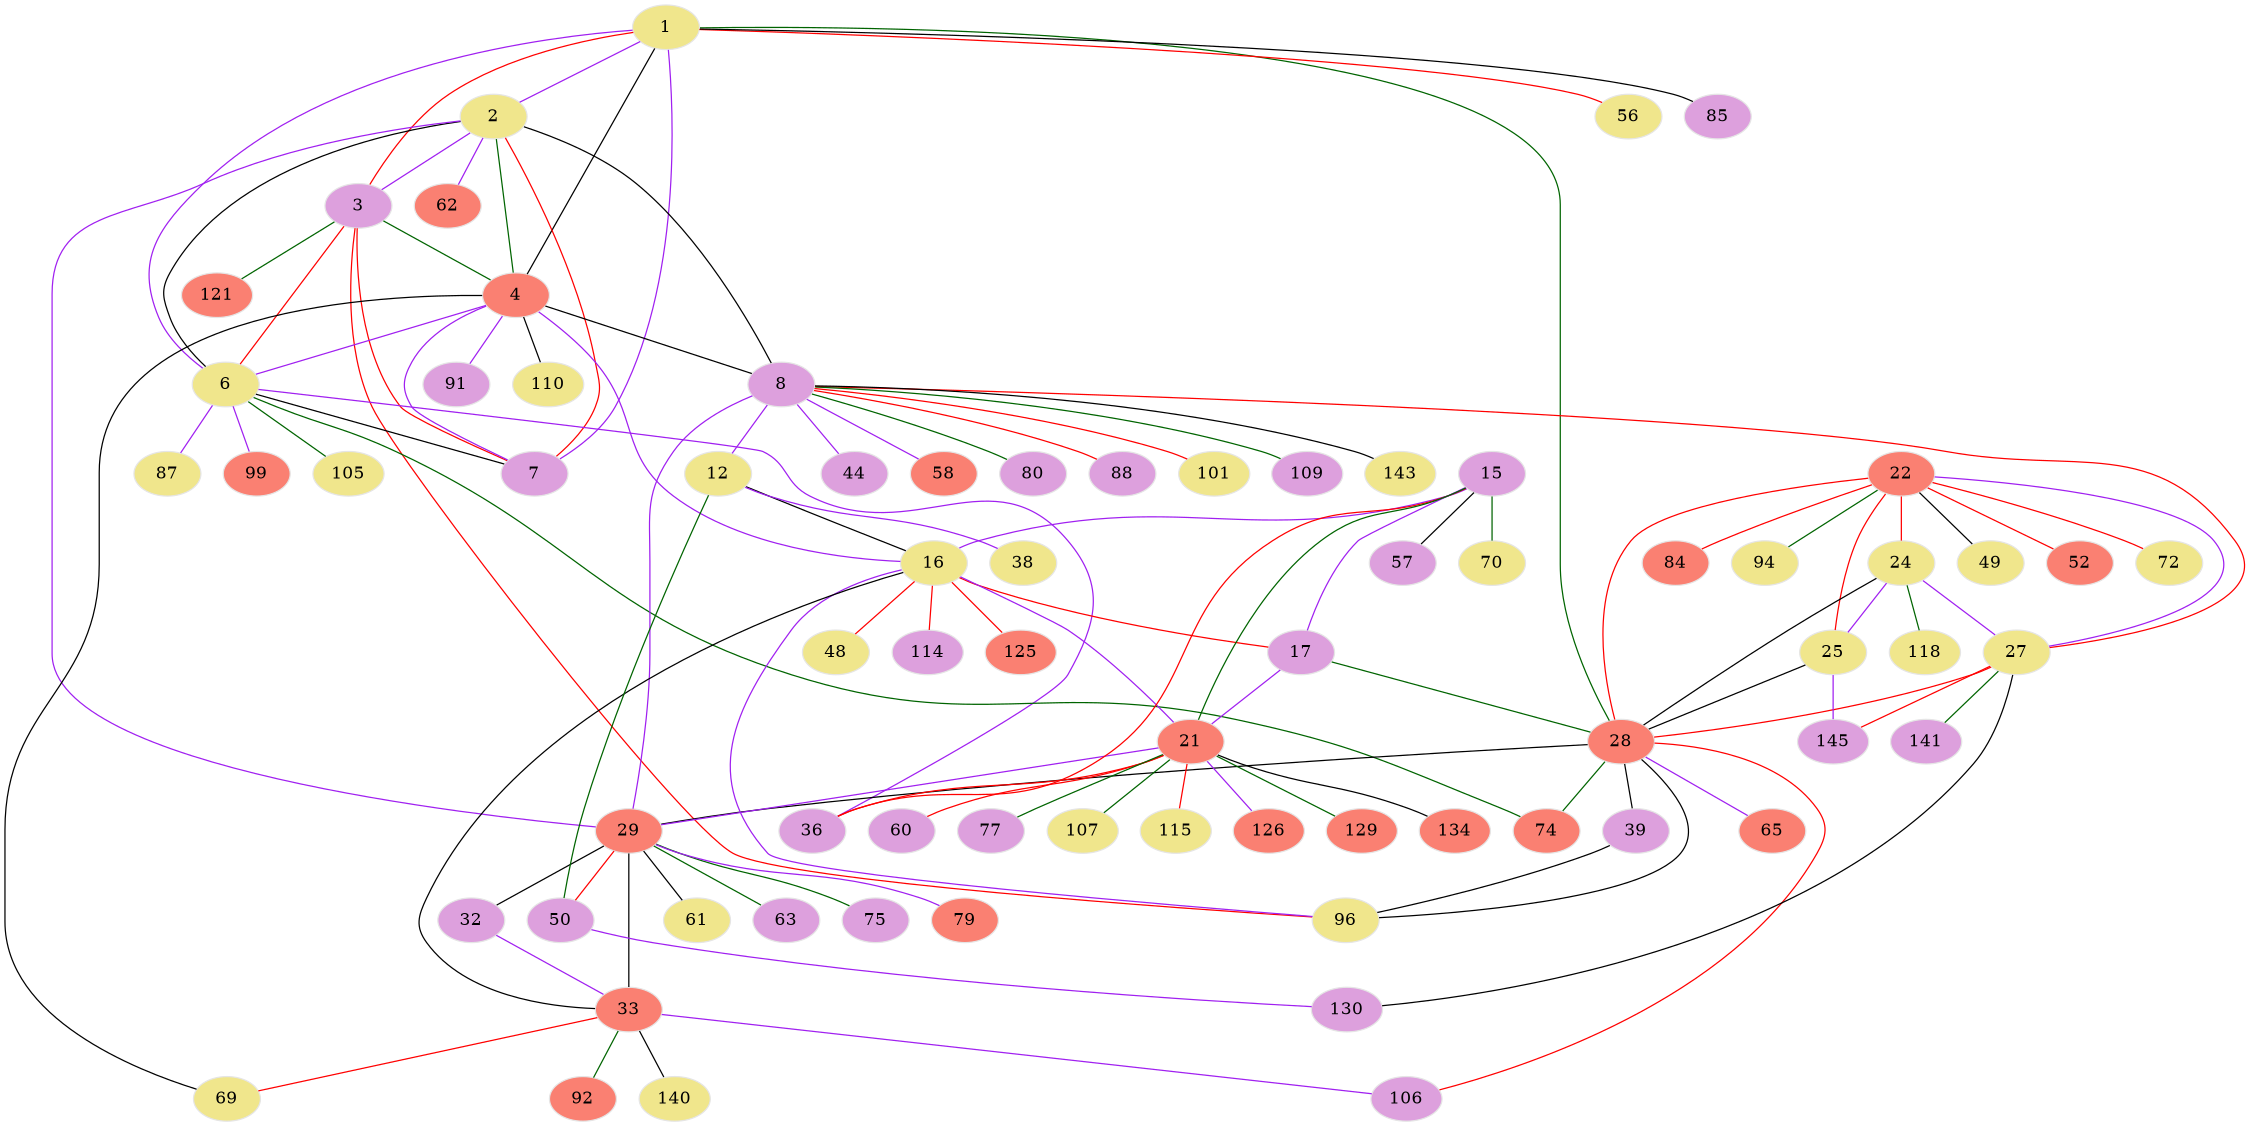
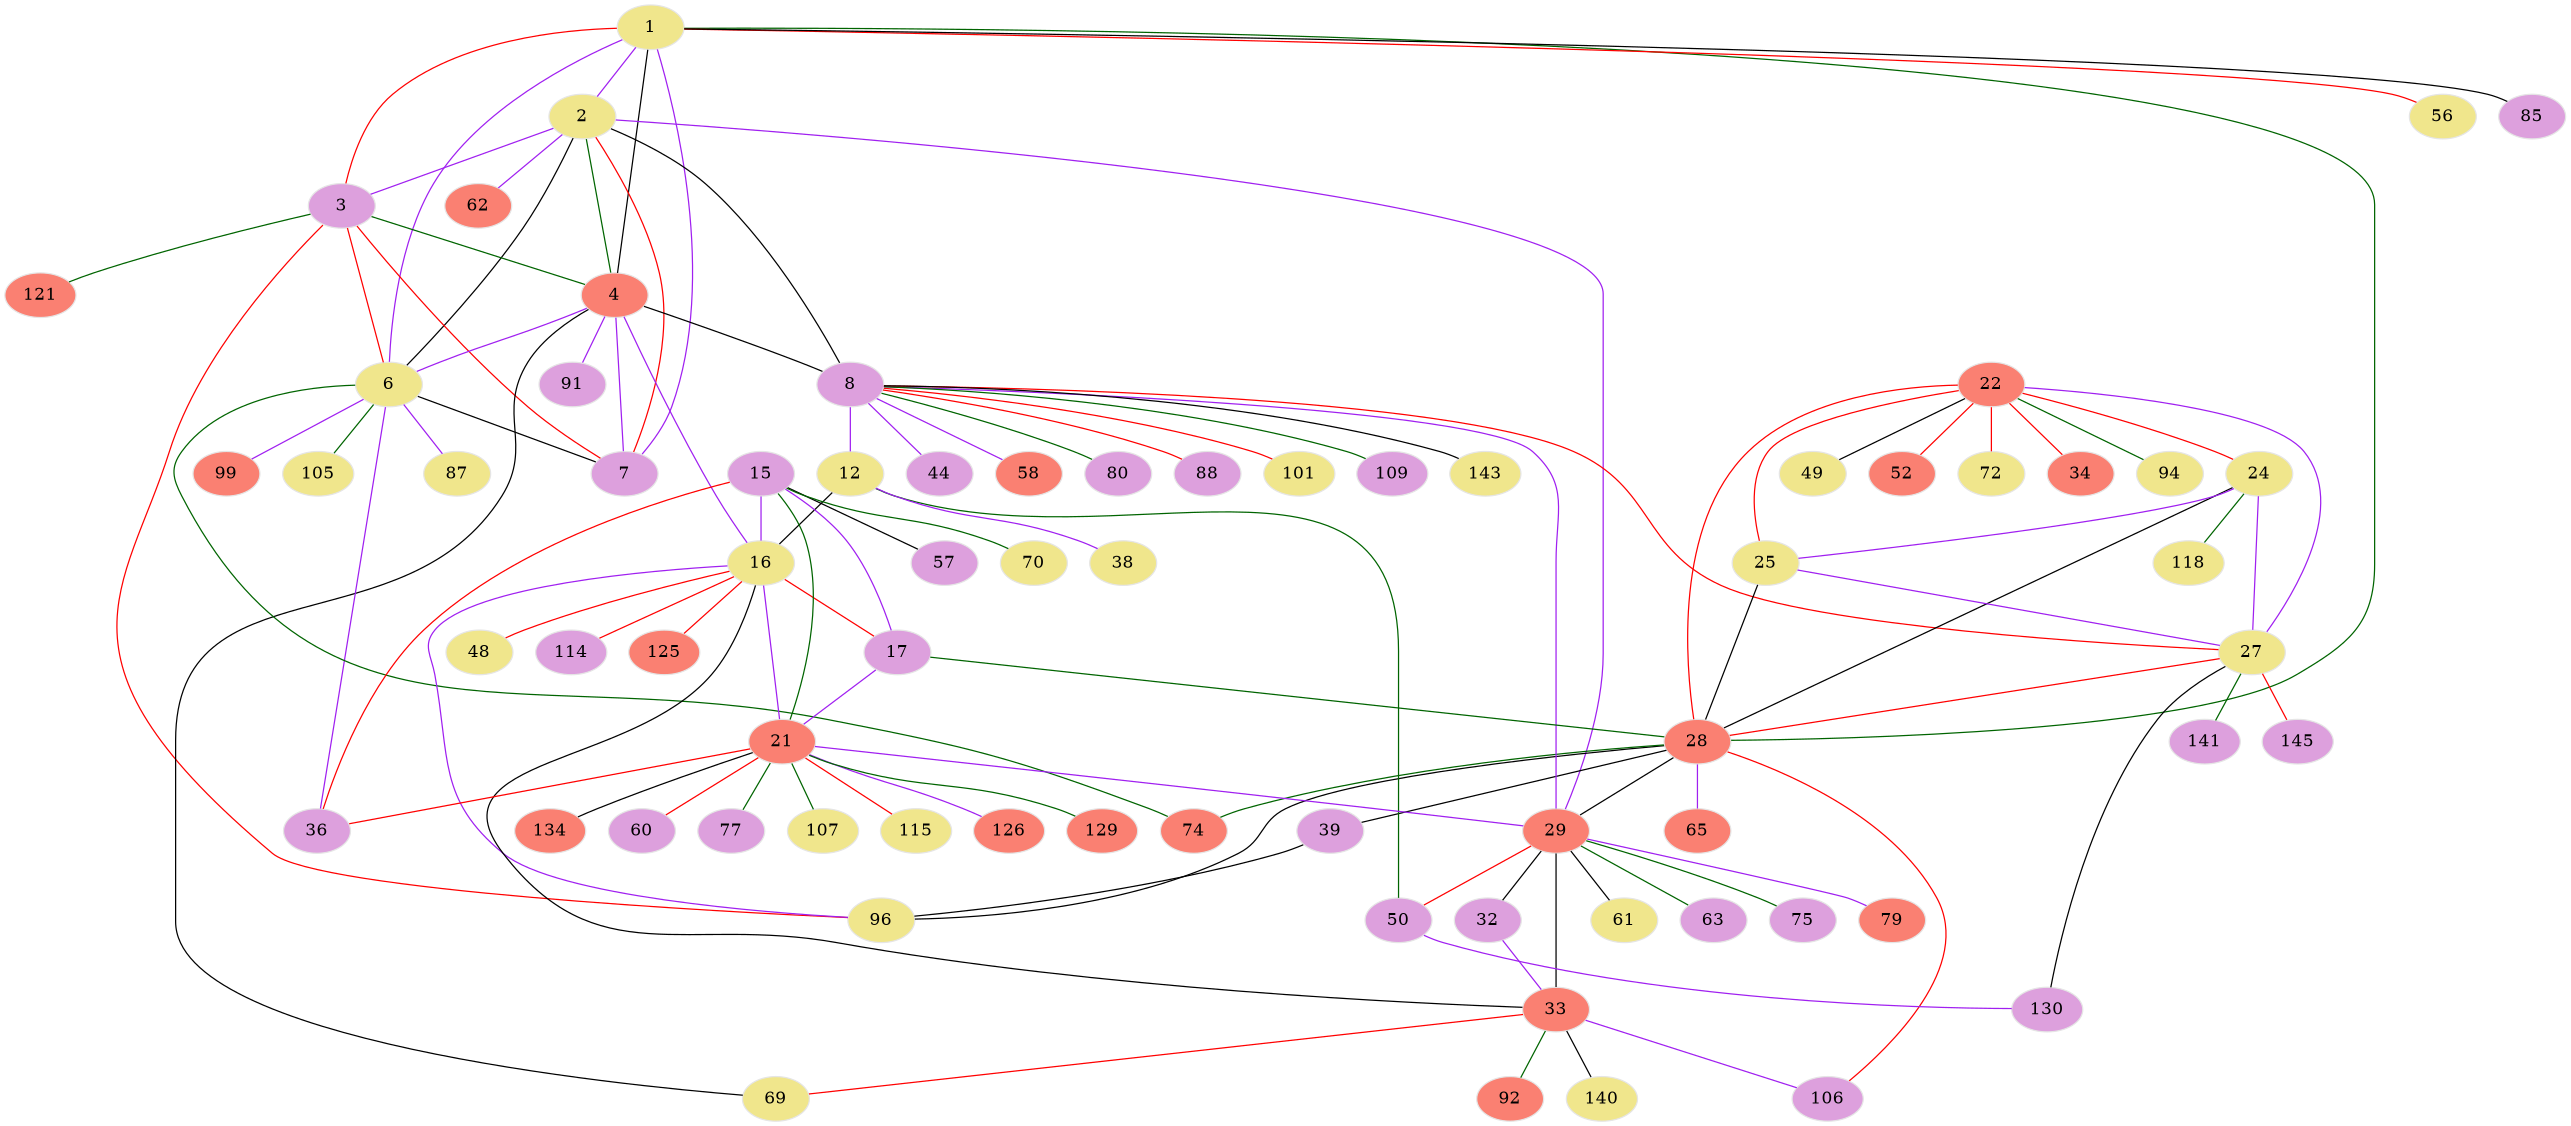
node "110": removed
node "84": label "84" -> "34"
edge "25" -- "145": now "25" -- "27"
